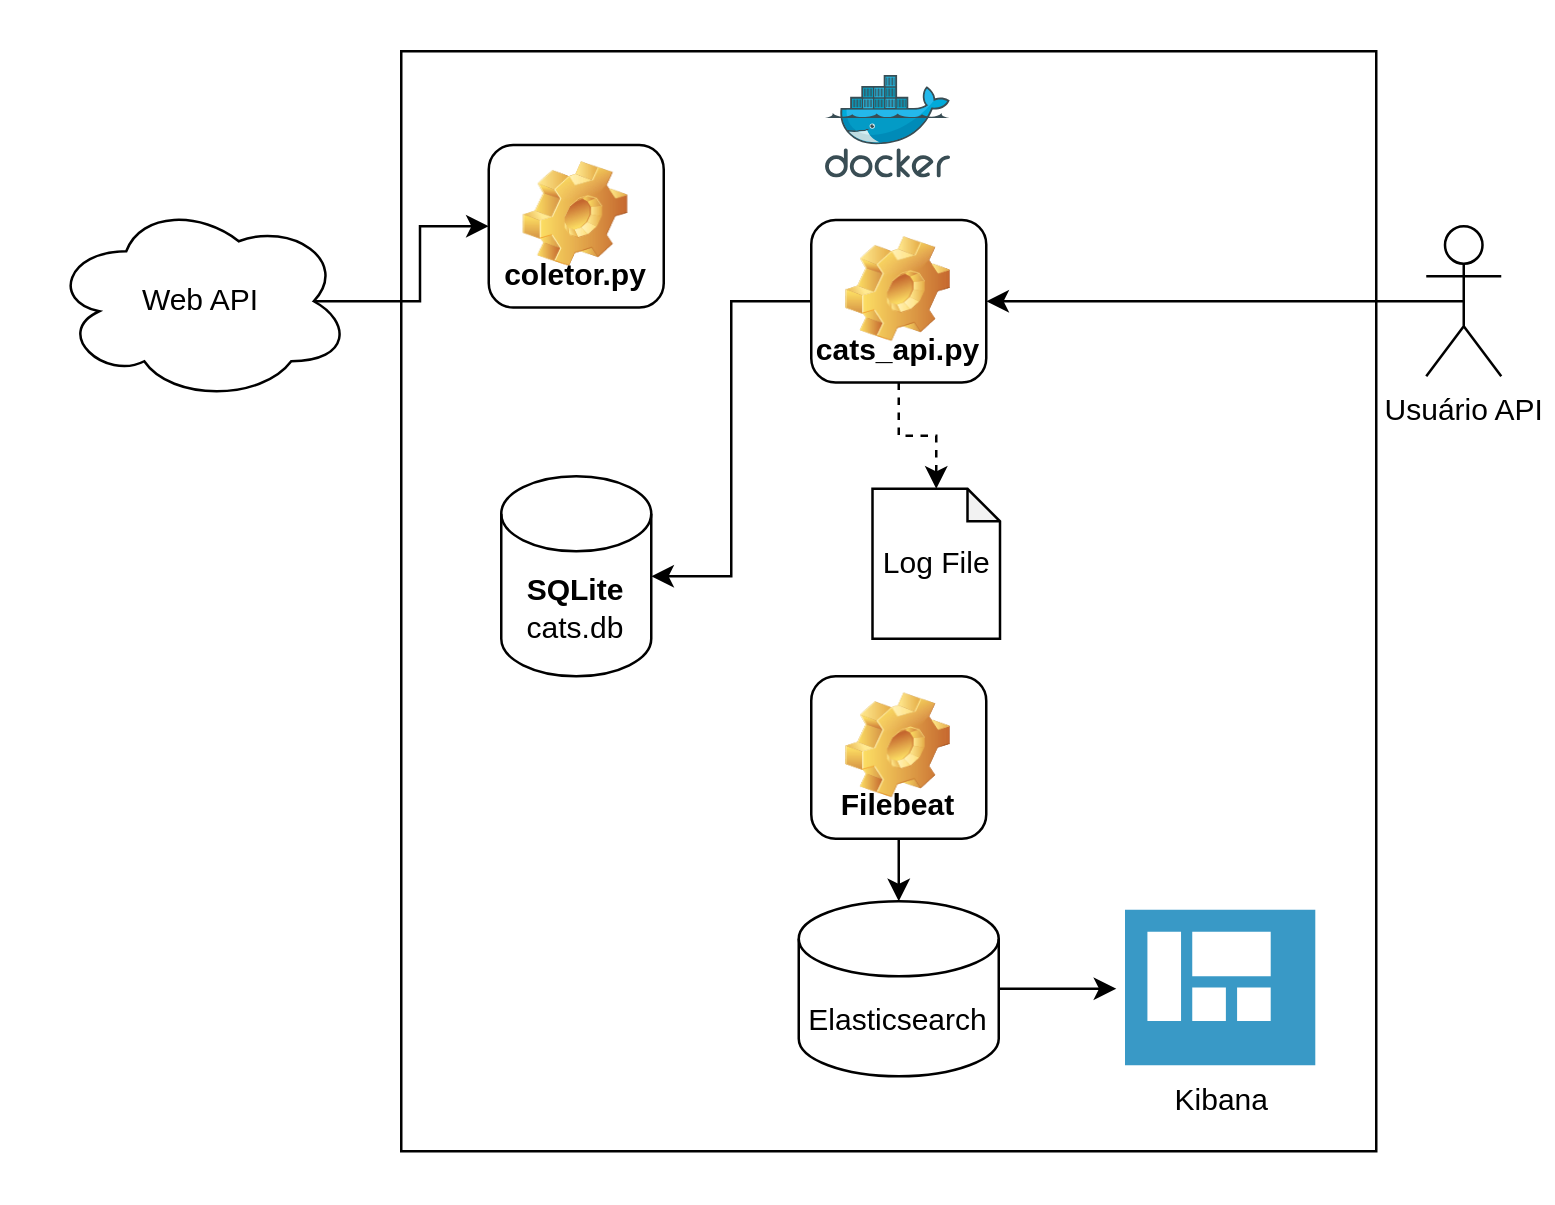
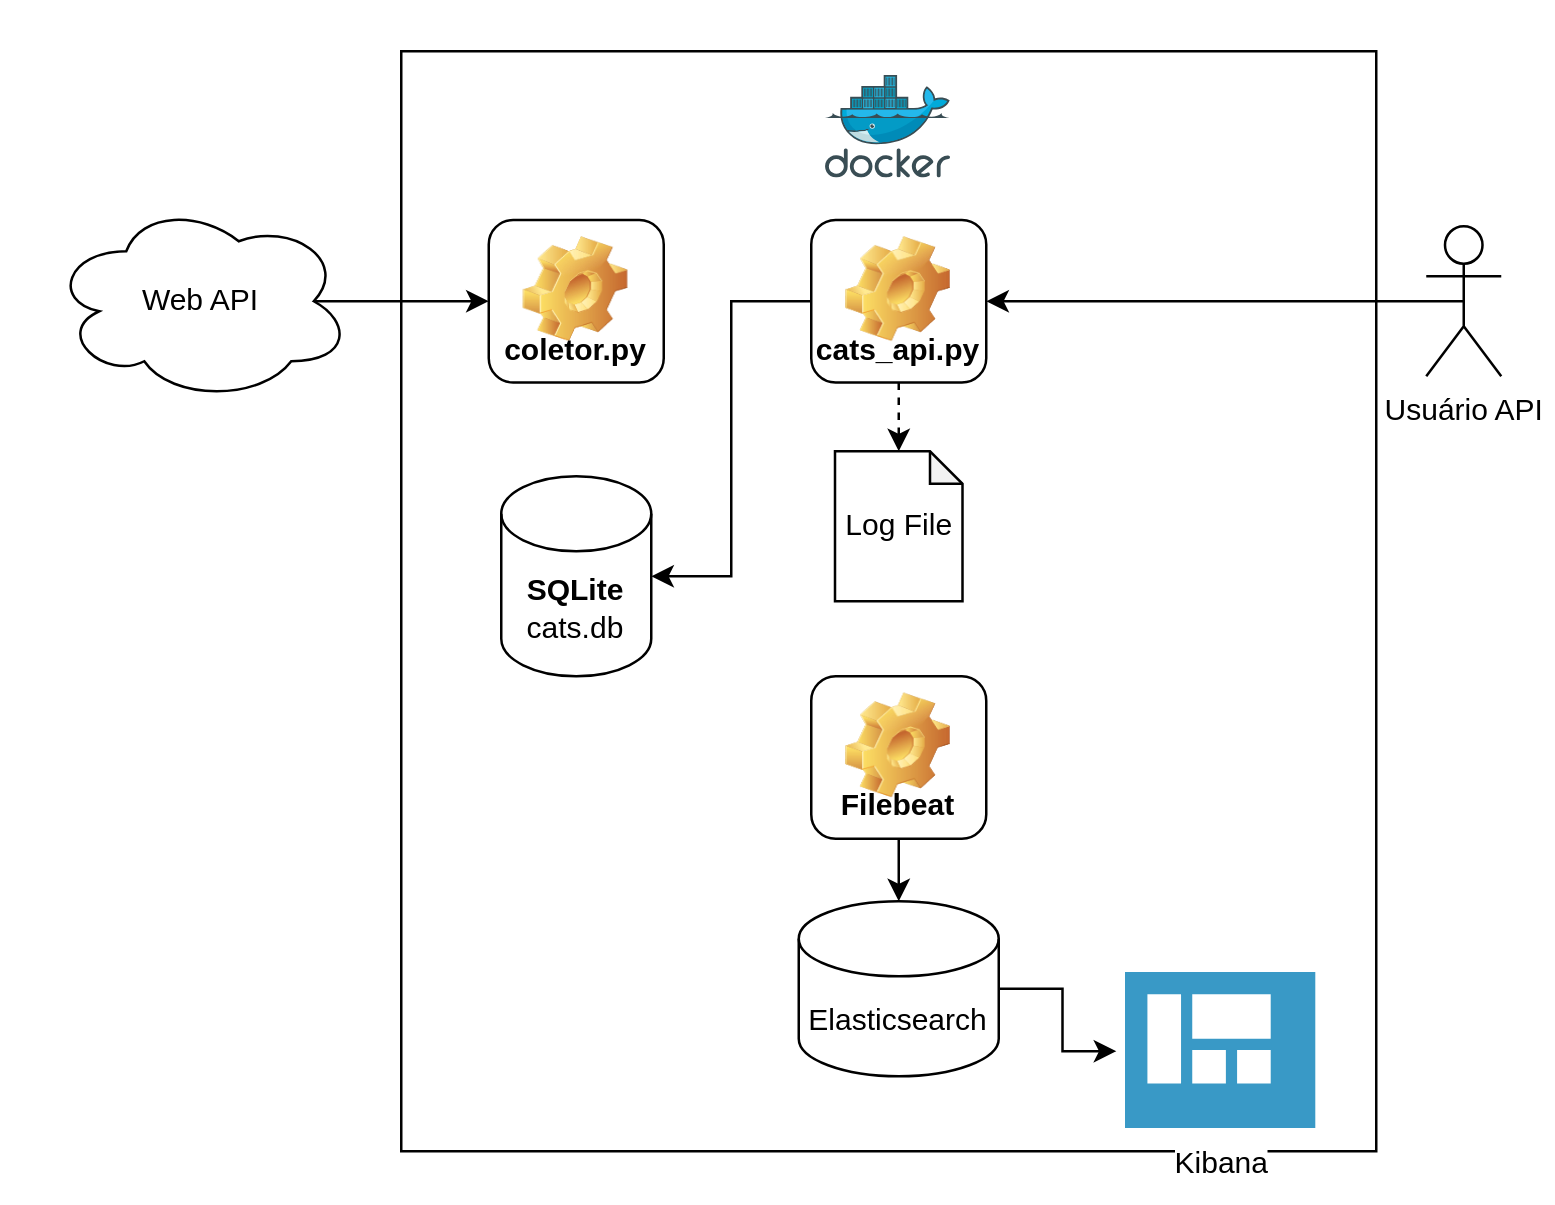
node "coletor.py": moved (576, 226) -> (576, 301)
node "Log File": moved (936, 564) -> (899, 526)
node "Kibana": moved (1222, 989) -> (1222, 1051)
